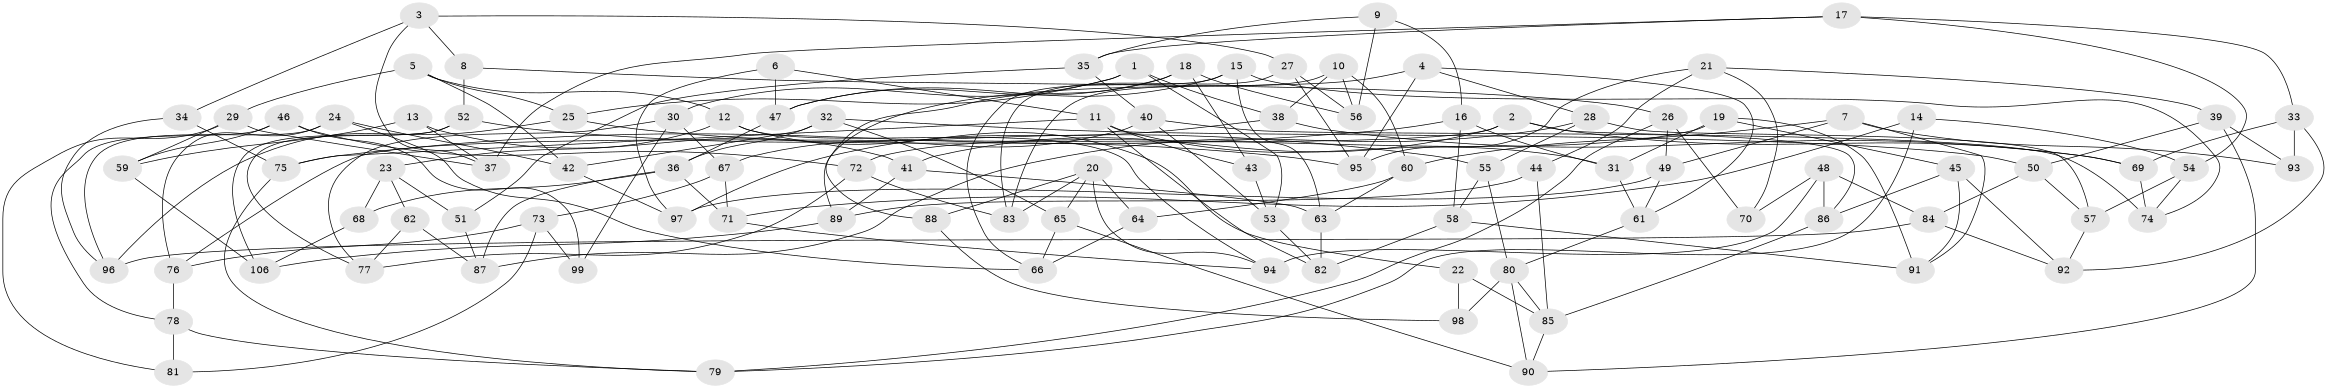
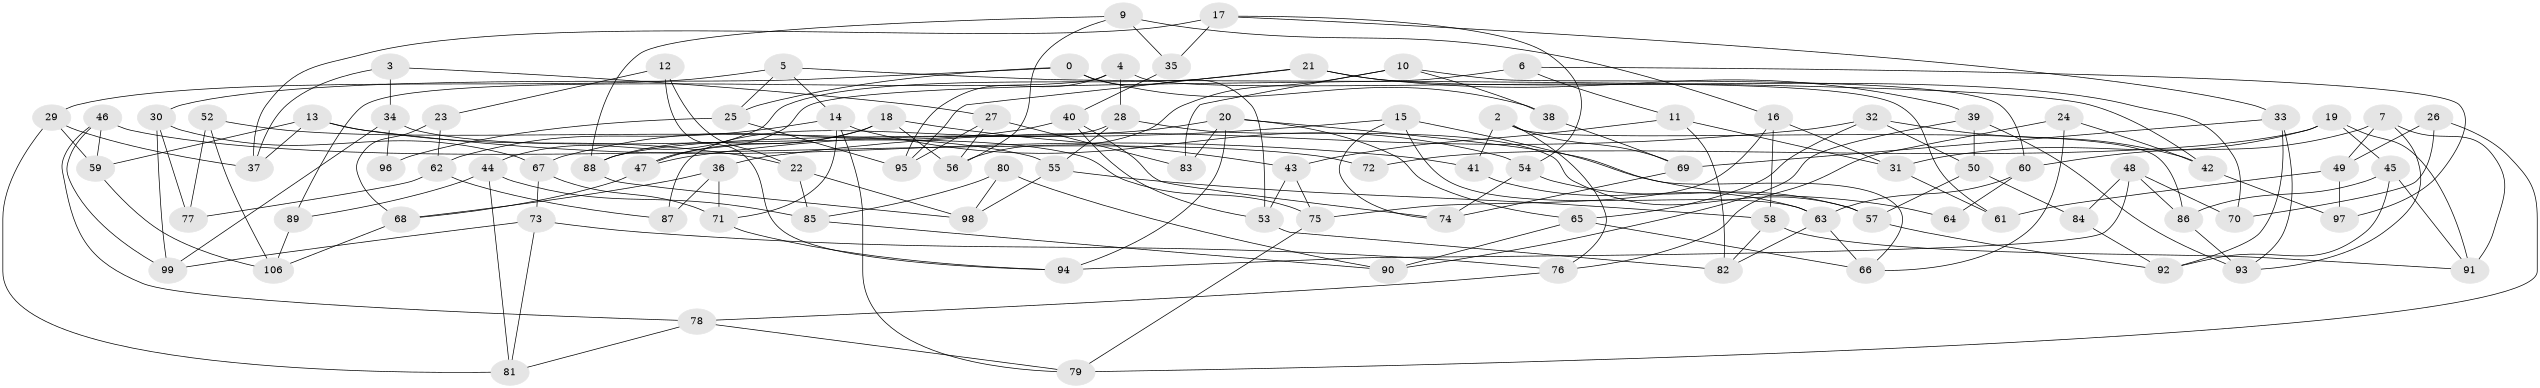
edge "9" -- "88": added
node "8": removed
node "1": label "1" -> "0"
edge "5" -- "12": now "5" -- "14"
edge "11" -- "75": now "43" -- "75"
edge "14" -- "62": added
edge "13" -- "22": added
edge "47" -- "36": now "47" -- "68"
edge "38" -- "97": removed
edge "24" -- "96": removed
edge "34" -- "99": added
edge "72" -- "83": removed
edge "41" -- "89": removed
edge "55" -- "80": now "55" -- "98"
node "51": removed
edge "84" -- "96": removed
edge "64" -- "66": now "63" -- "66"
edge "61" -- "80": removed
edge "72" -- "77": removed
edge "44" -- "81": added
edge "86" -- "85": now "86" -- "93"
